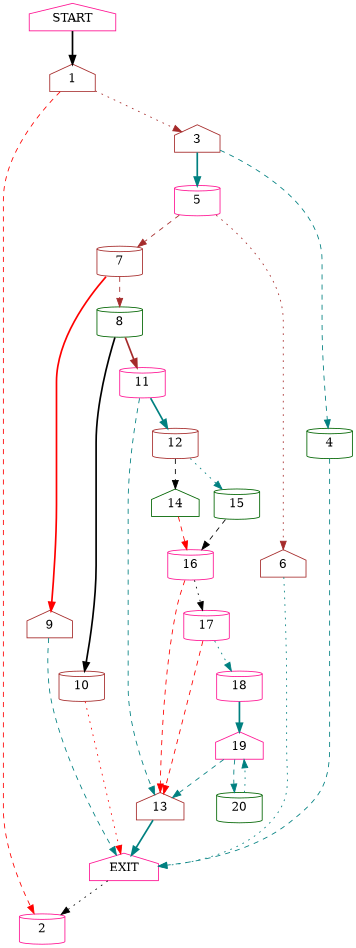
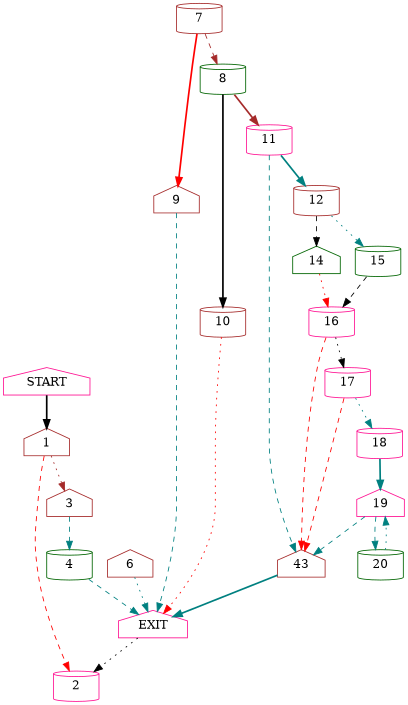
node "5": removed
edge "14" -> "16": style dashed -> dotted
node "13": label "13" -> "43"
